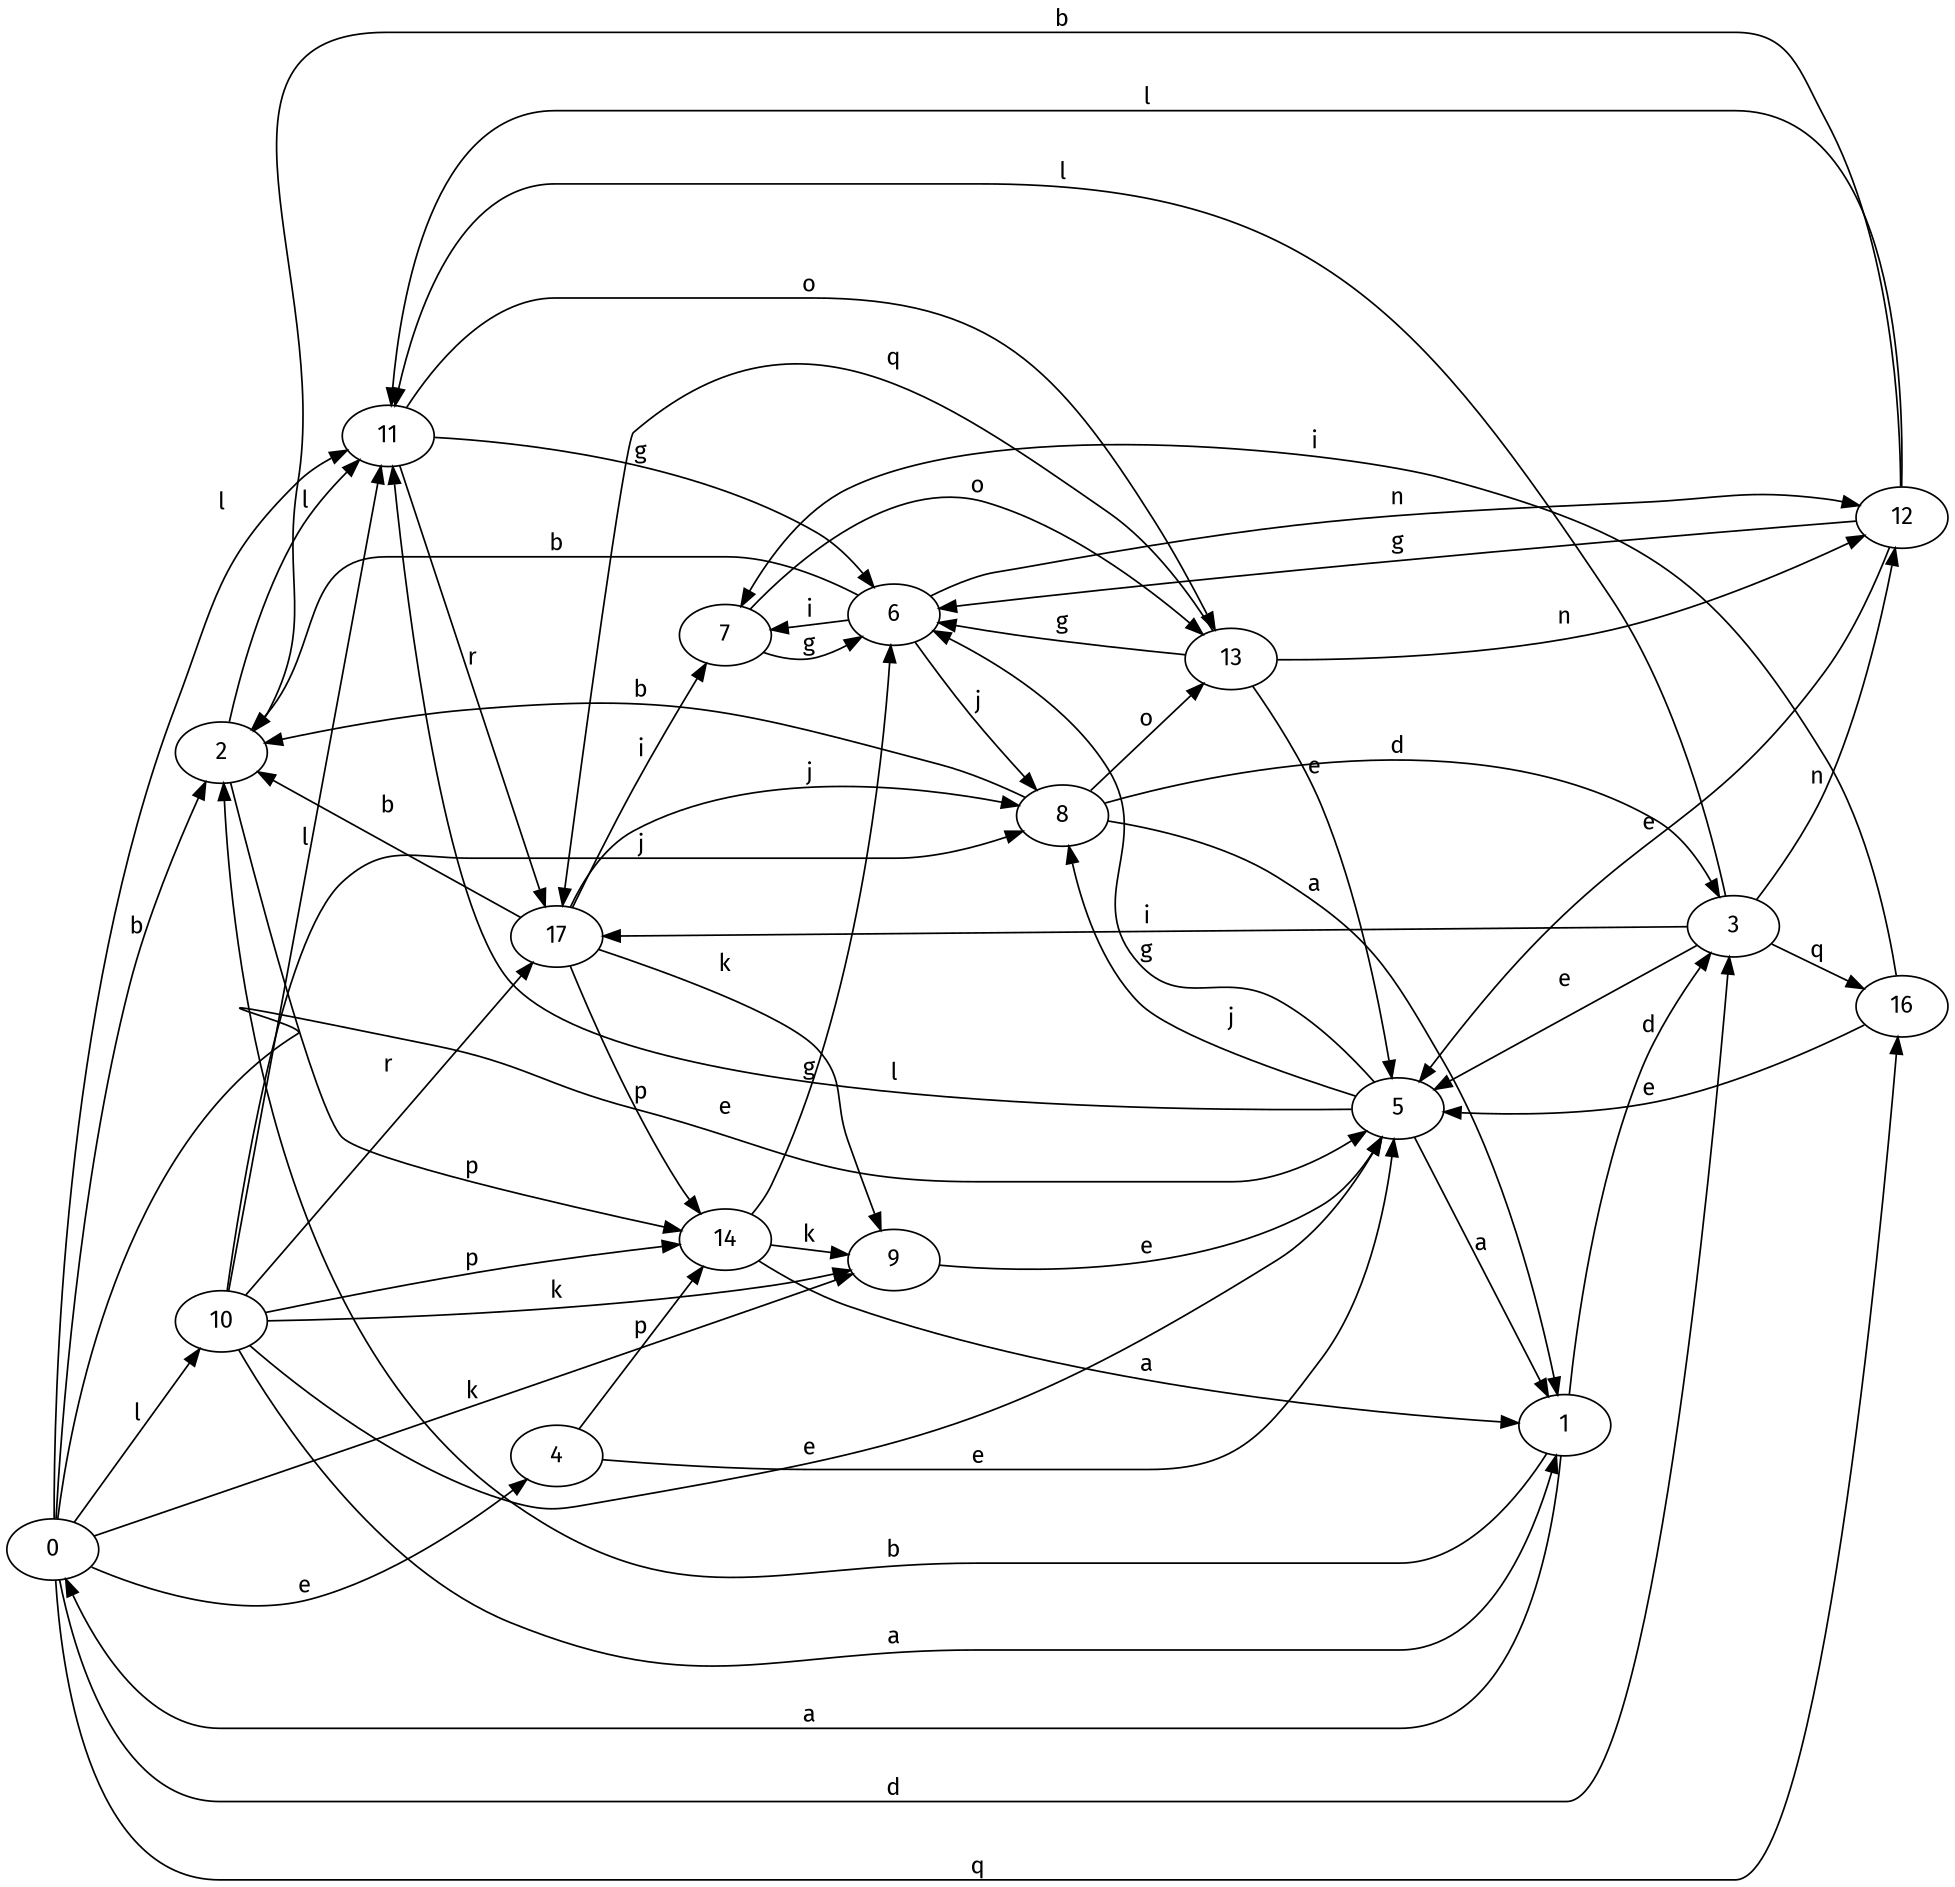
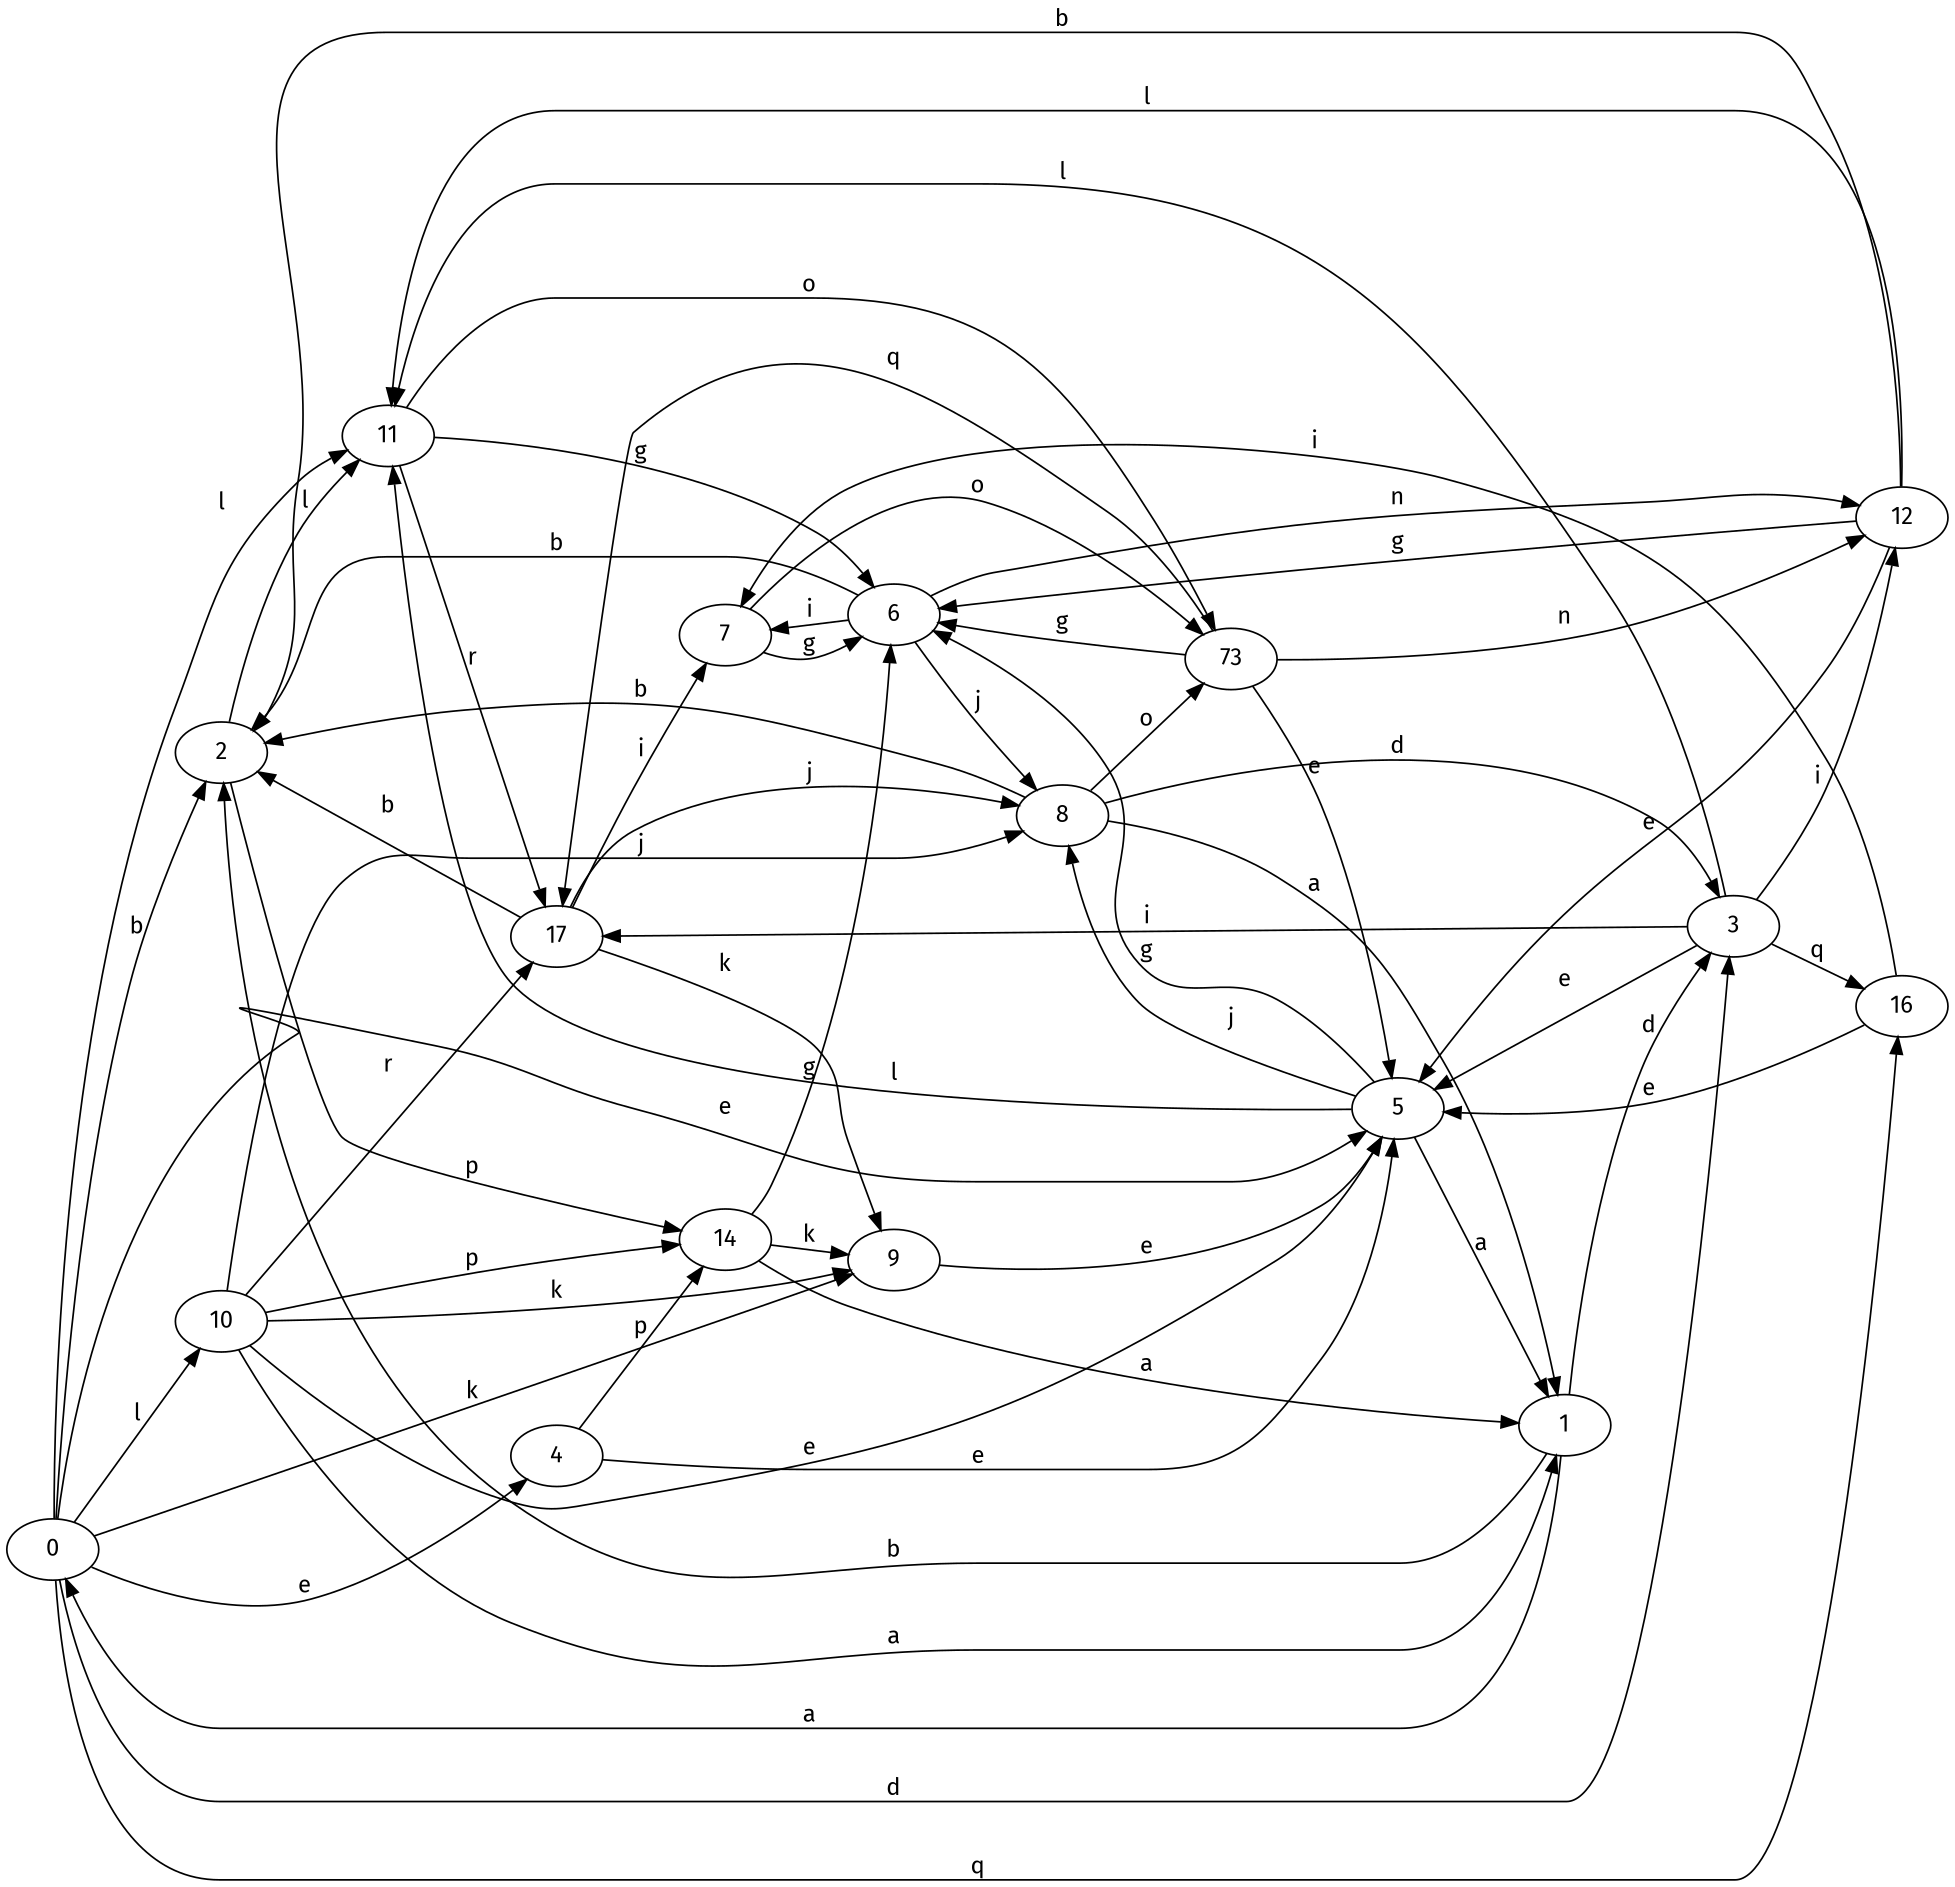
node "13": label "13" -> "73"
edge "3" -> "12": label "n" -> "i"
edge "10" -> "11": removed, label "l"
edge "17" -> "14": removed, label "p"
